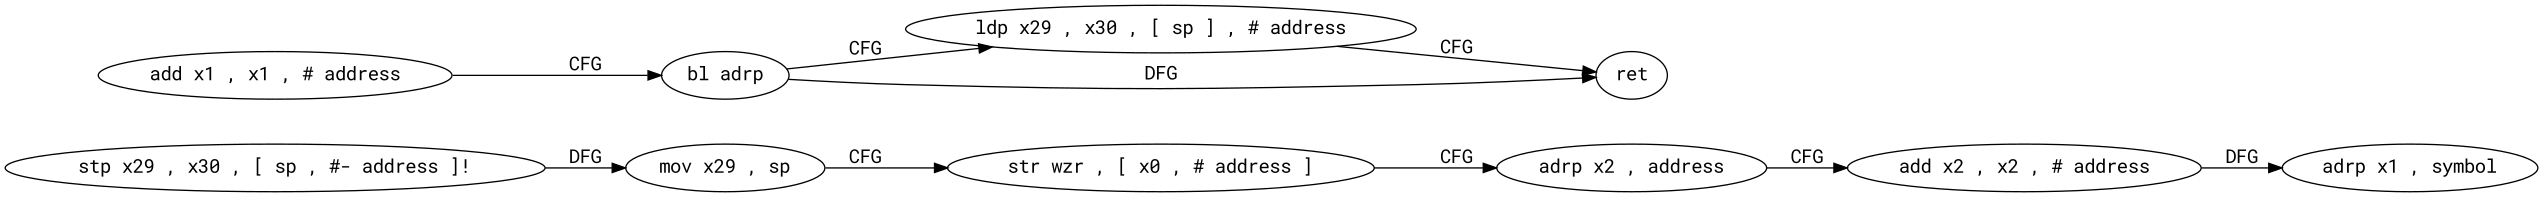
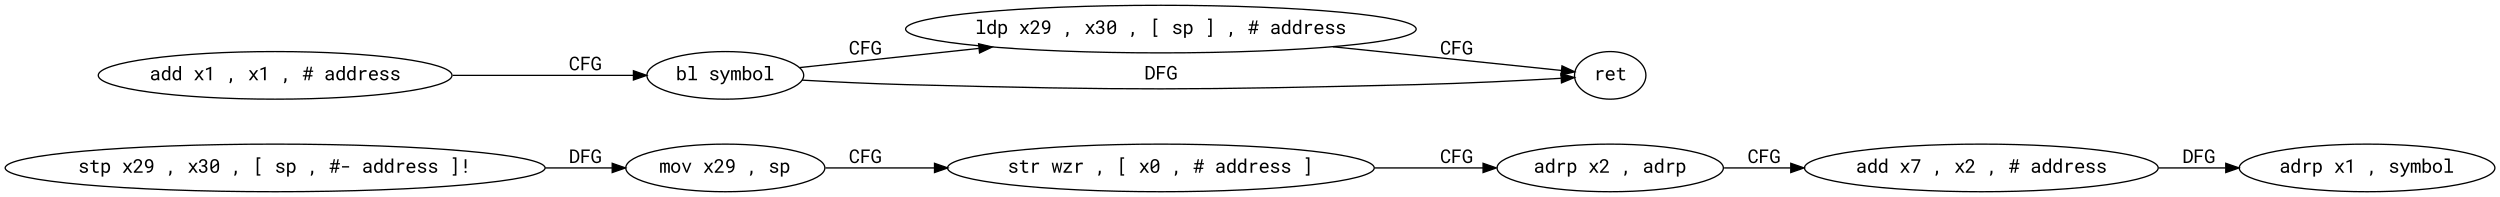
node "bl adrp": label "bl adrp" -> "bl symbol"
node "adrp x2 , address": label "adrp x2 , address" -> "adrp x2 , adrp"
node "add x2 , x2 , # address": label "add x2 , x2 , # address" -> "add x7 , x2 , # address"
